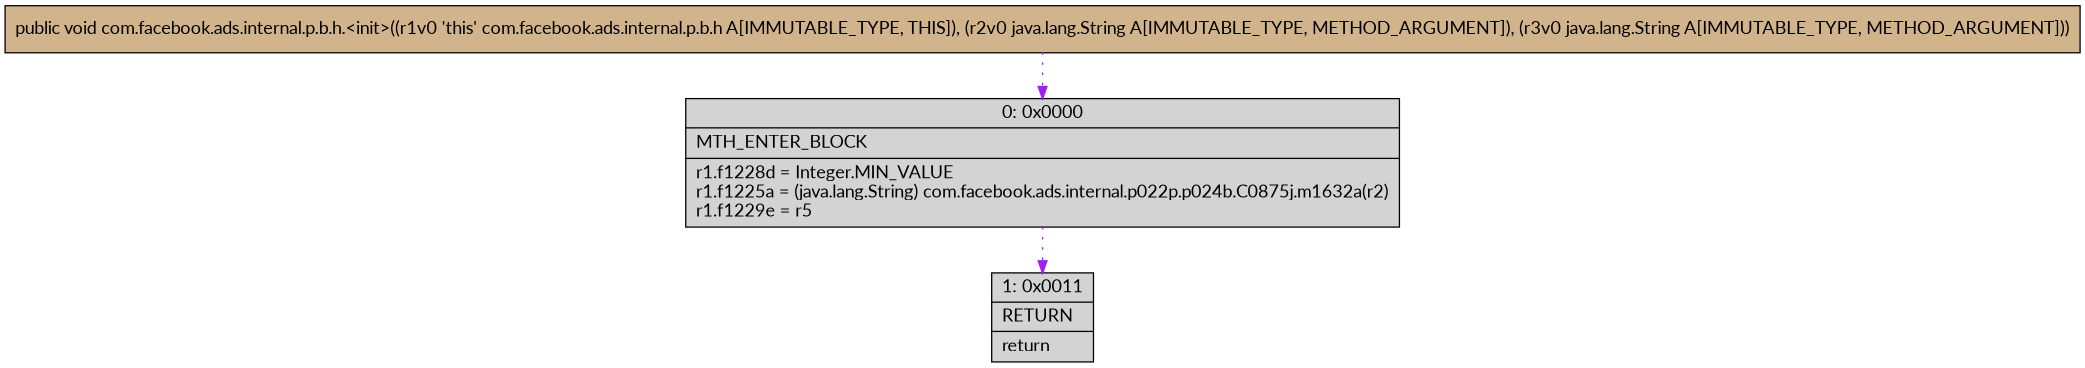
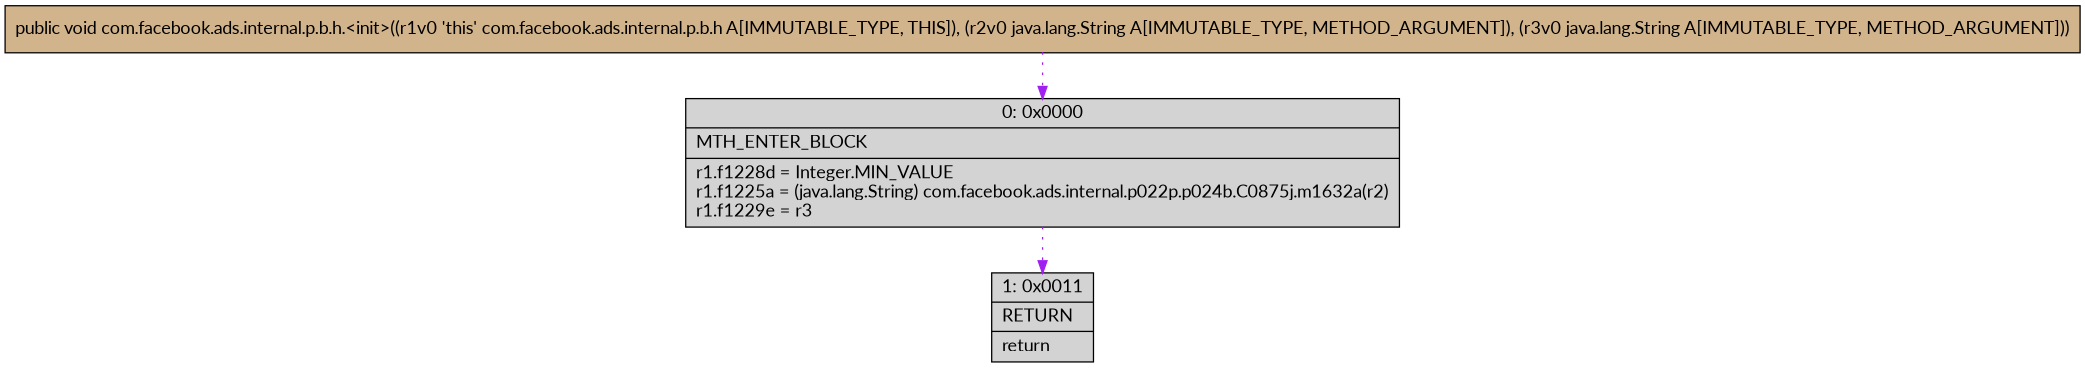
node "0: 0x0000": text "r1.f1229e = r5" -> "r1.f1229e = r3"
